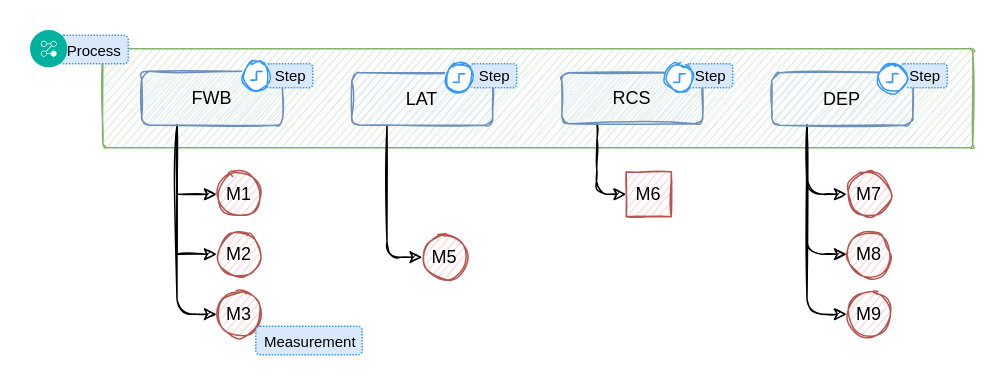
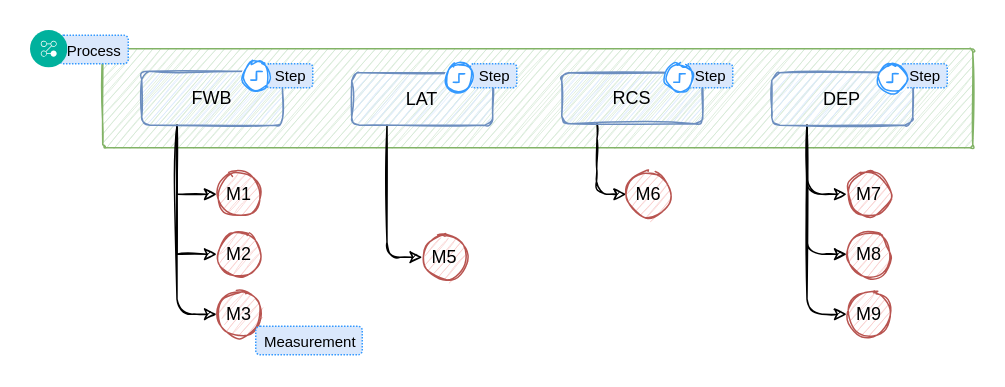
node "M6": shape rectangle -> ellipse
